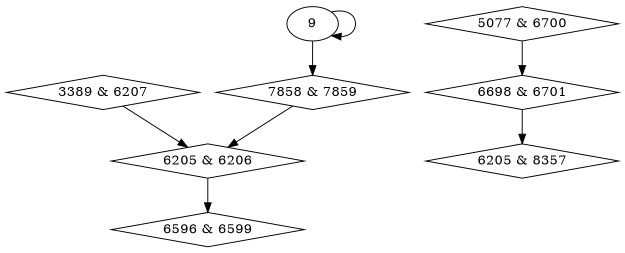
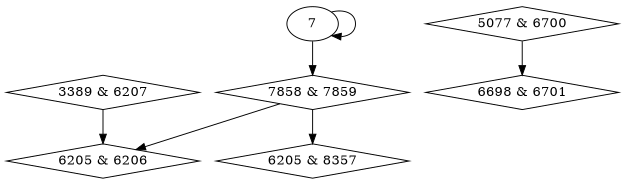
node "9": label "9" -> "7"
edge "6698 & 6701" -> "6205 & 8357": now "7858 & 7859" -> "6205 & 8357"
node "6596 & 6599": removed
